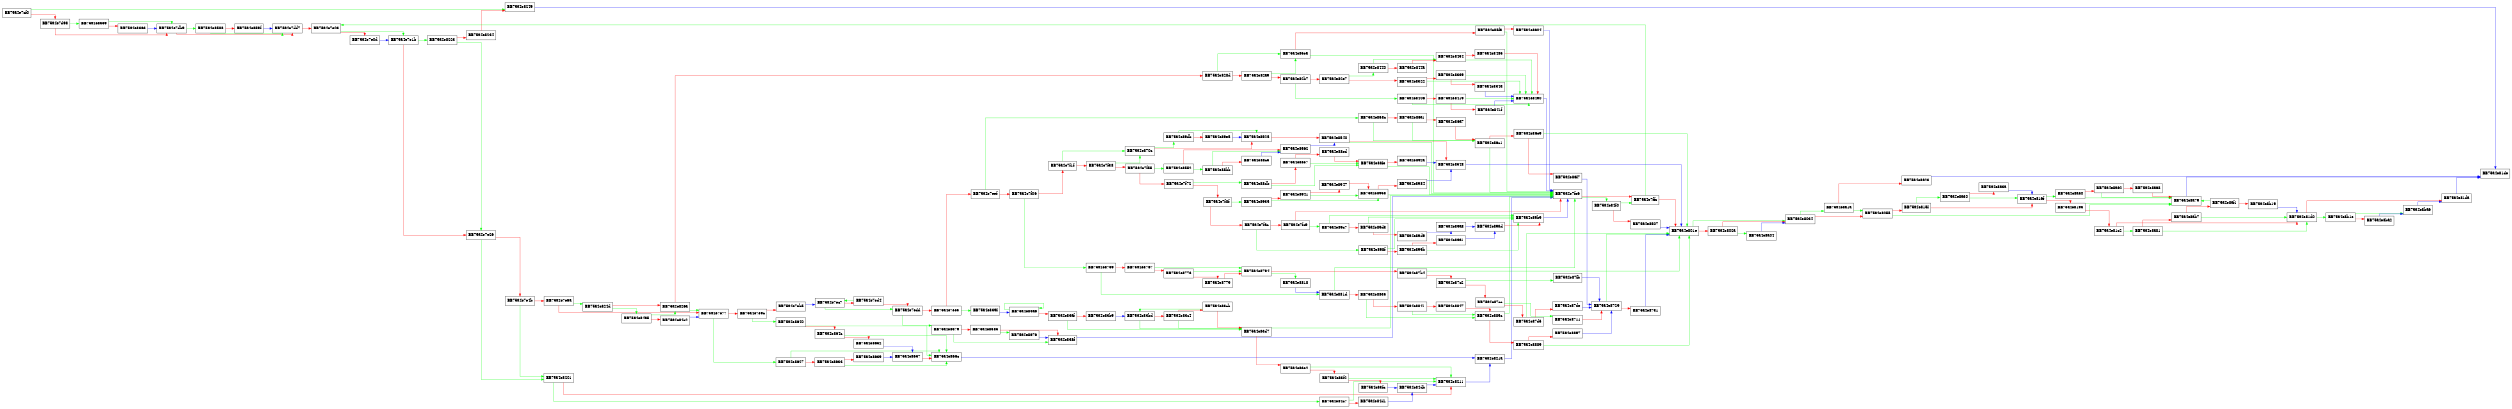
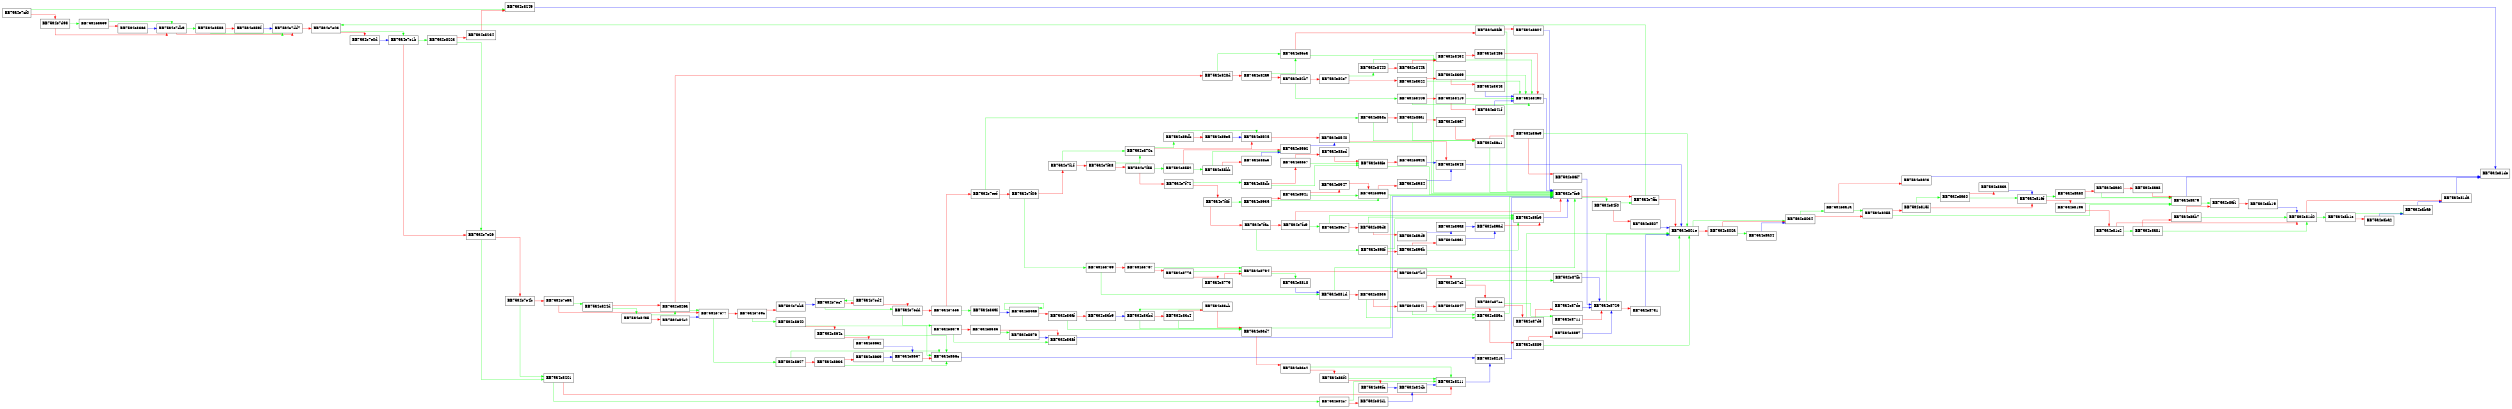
edge "BB75a4e8af1" -> "BB75a4e8a79": reversed
